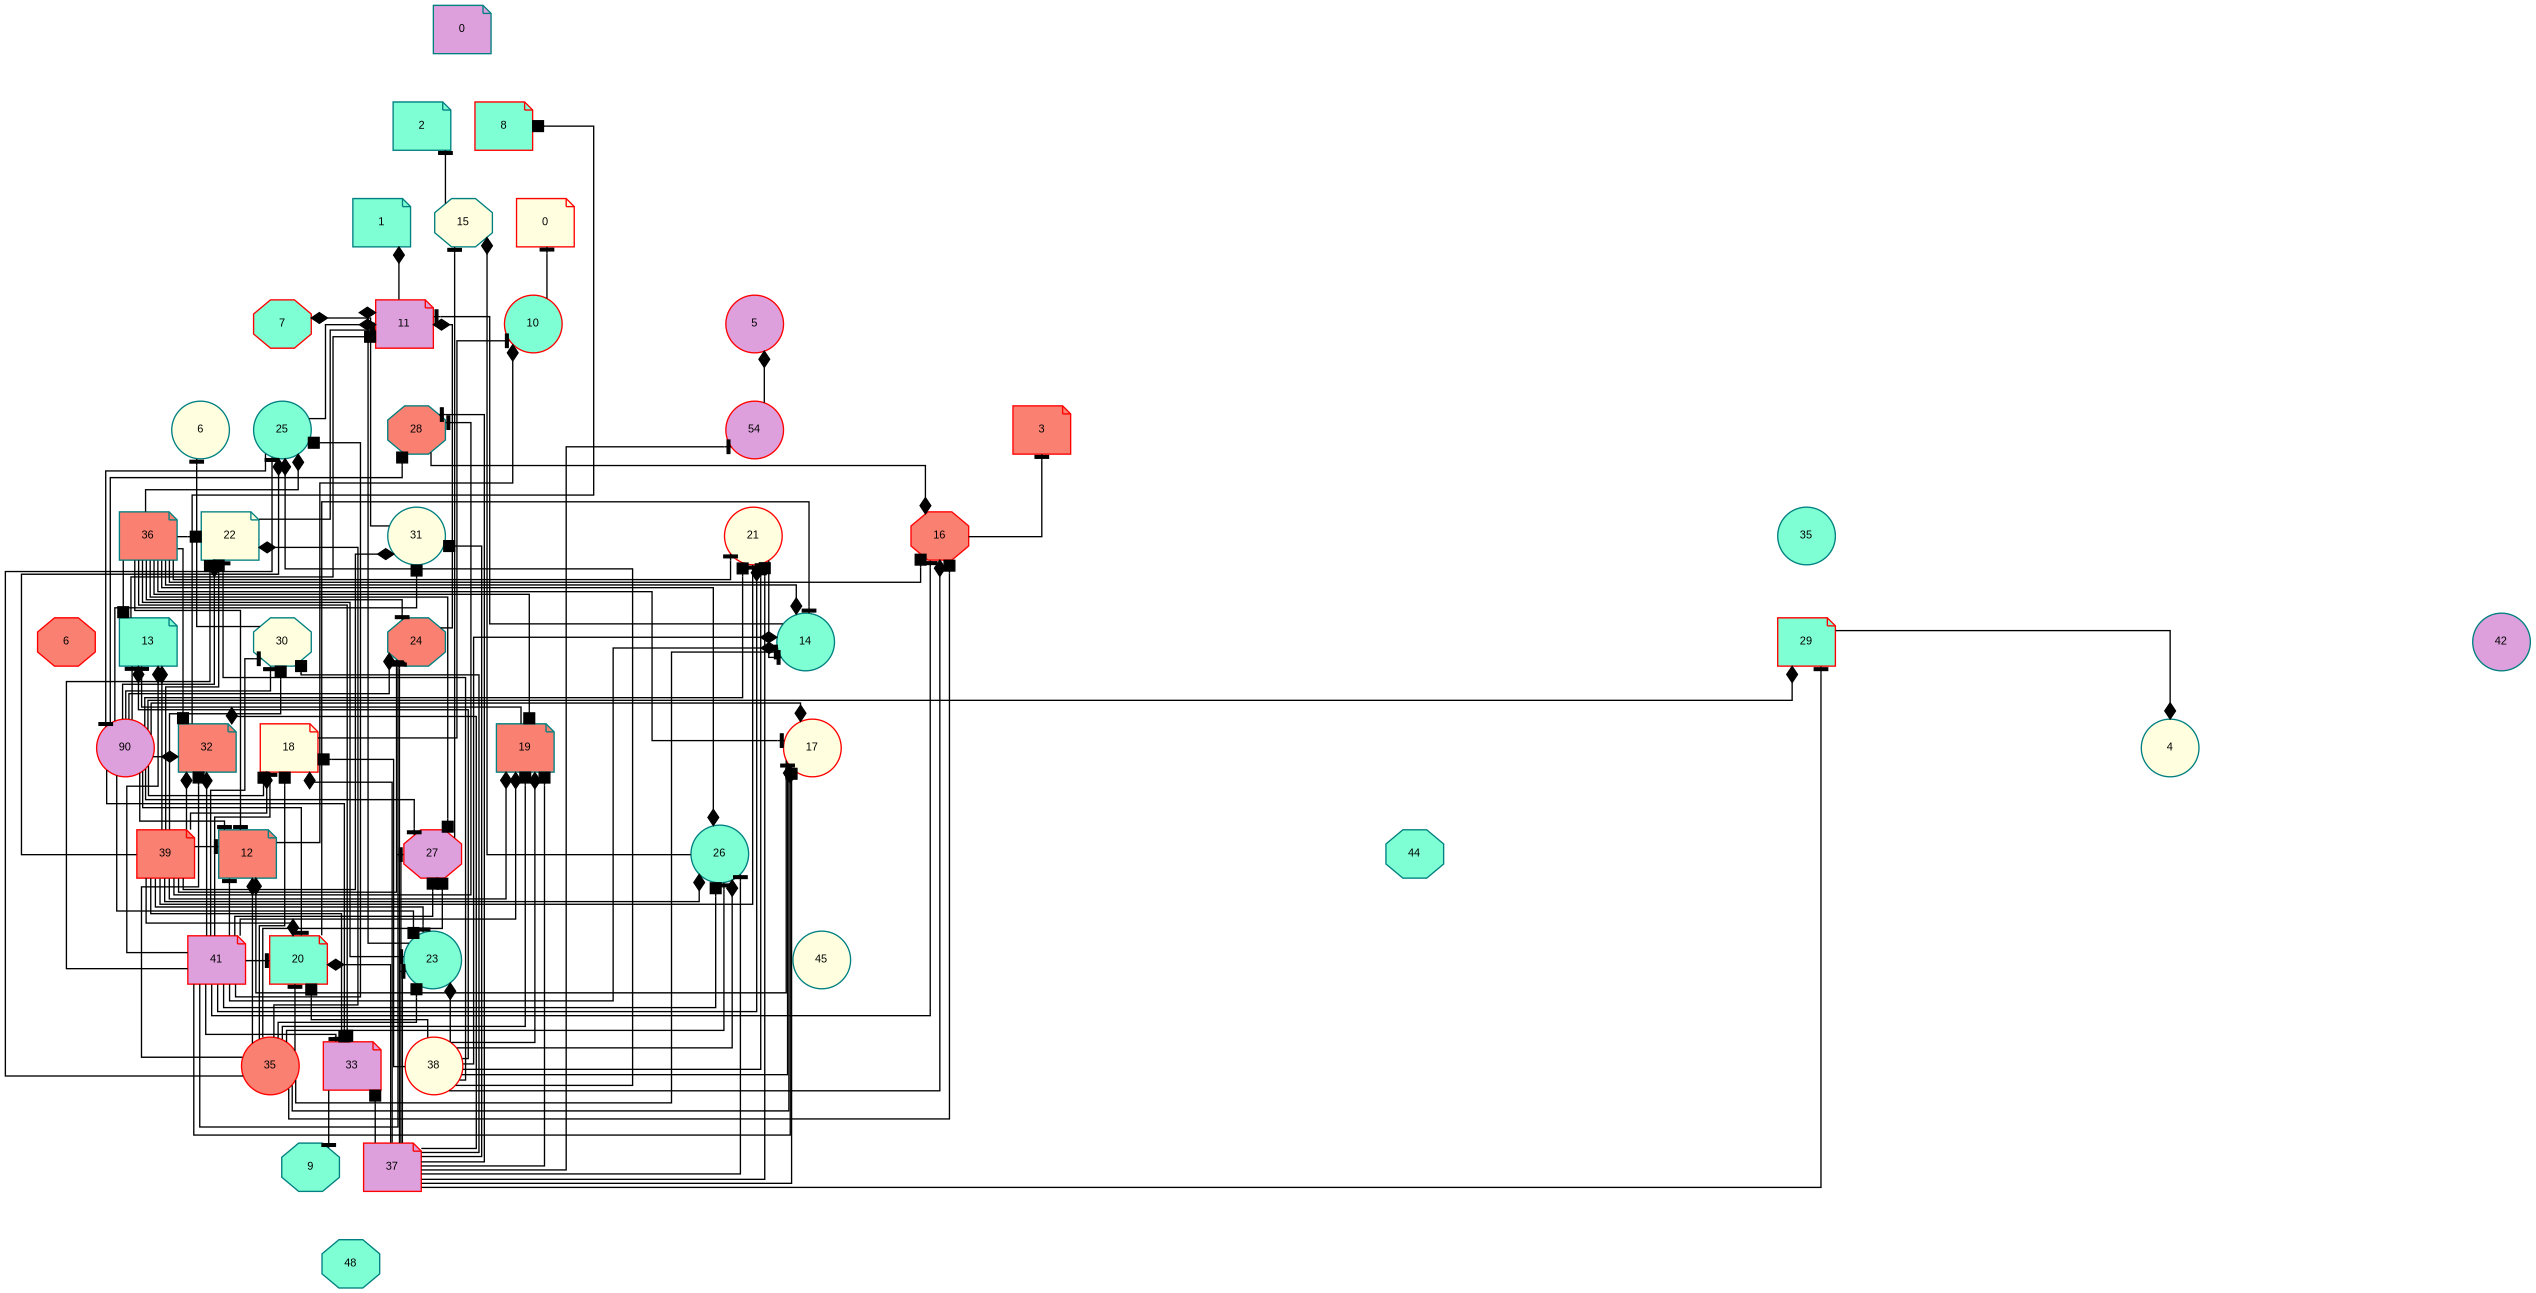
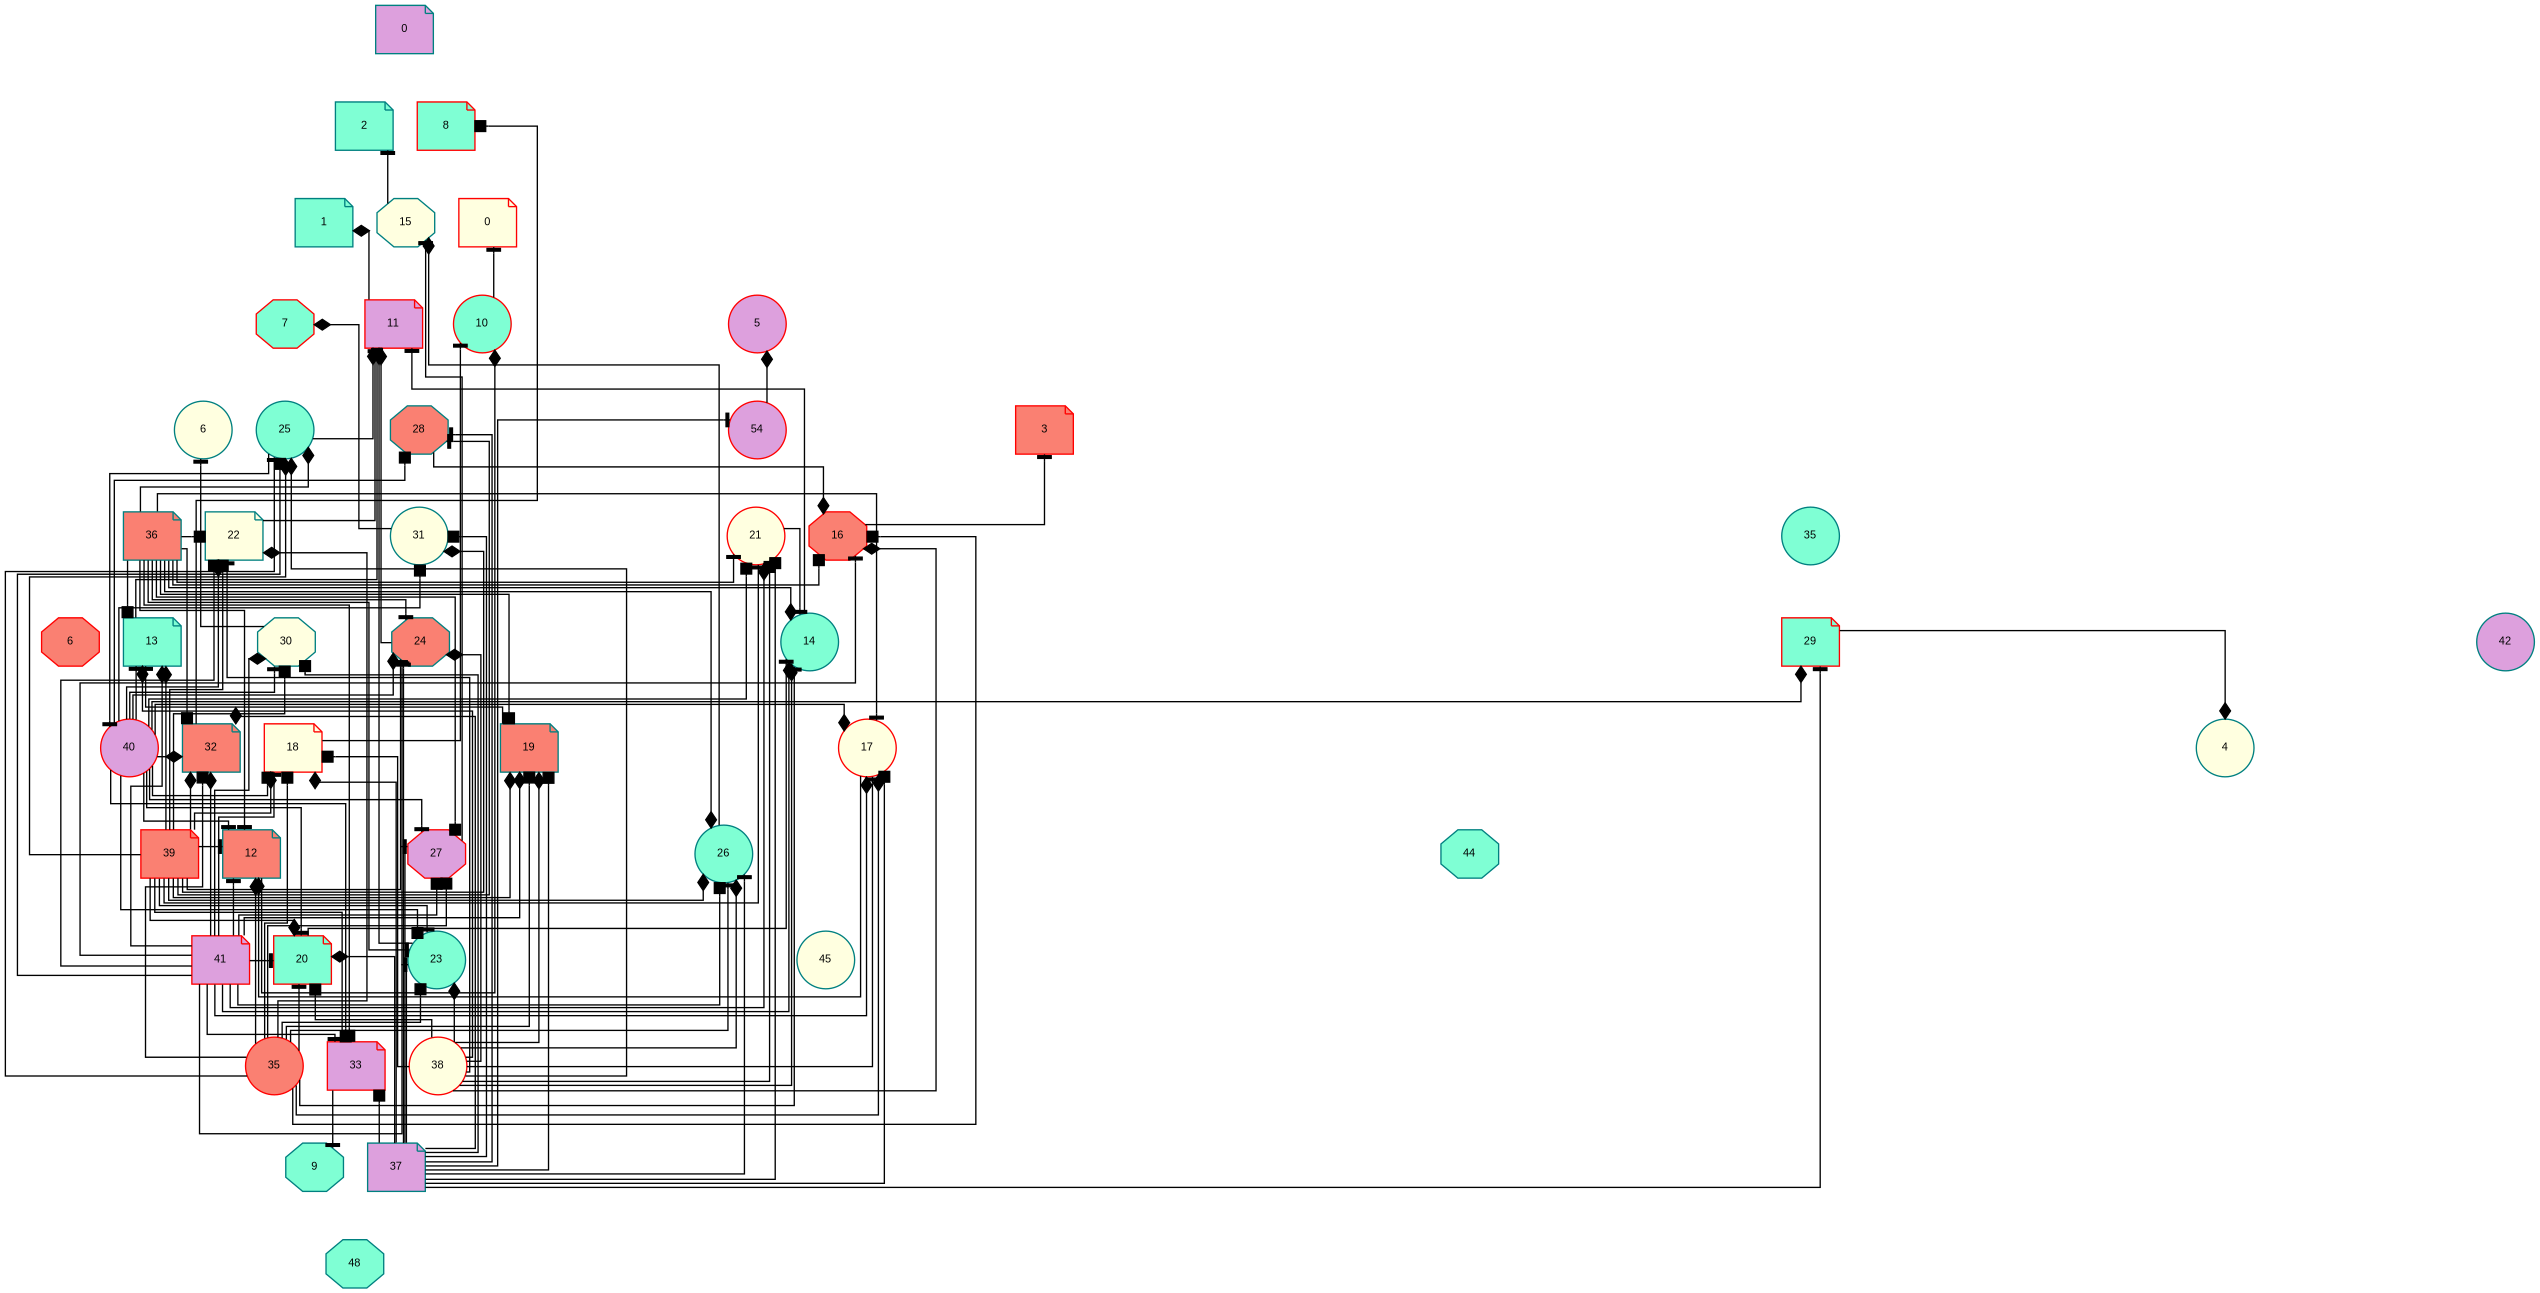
node "90": label "90" -> "40"
edge "41" -> "30": arrowhead tee -> diamond
edge "38" -> "24": added
node "37": color red -> teal
